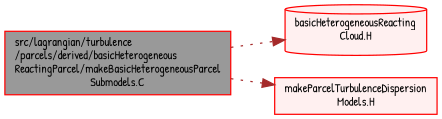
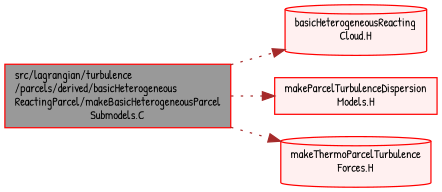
node "makeThermoParcelTurbulence Forces.H": added
